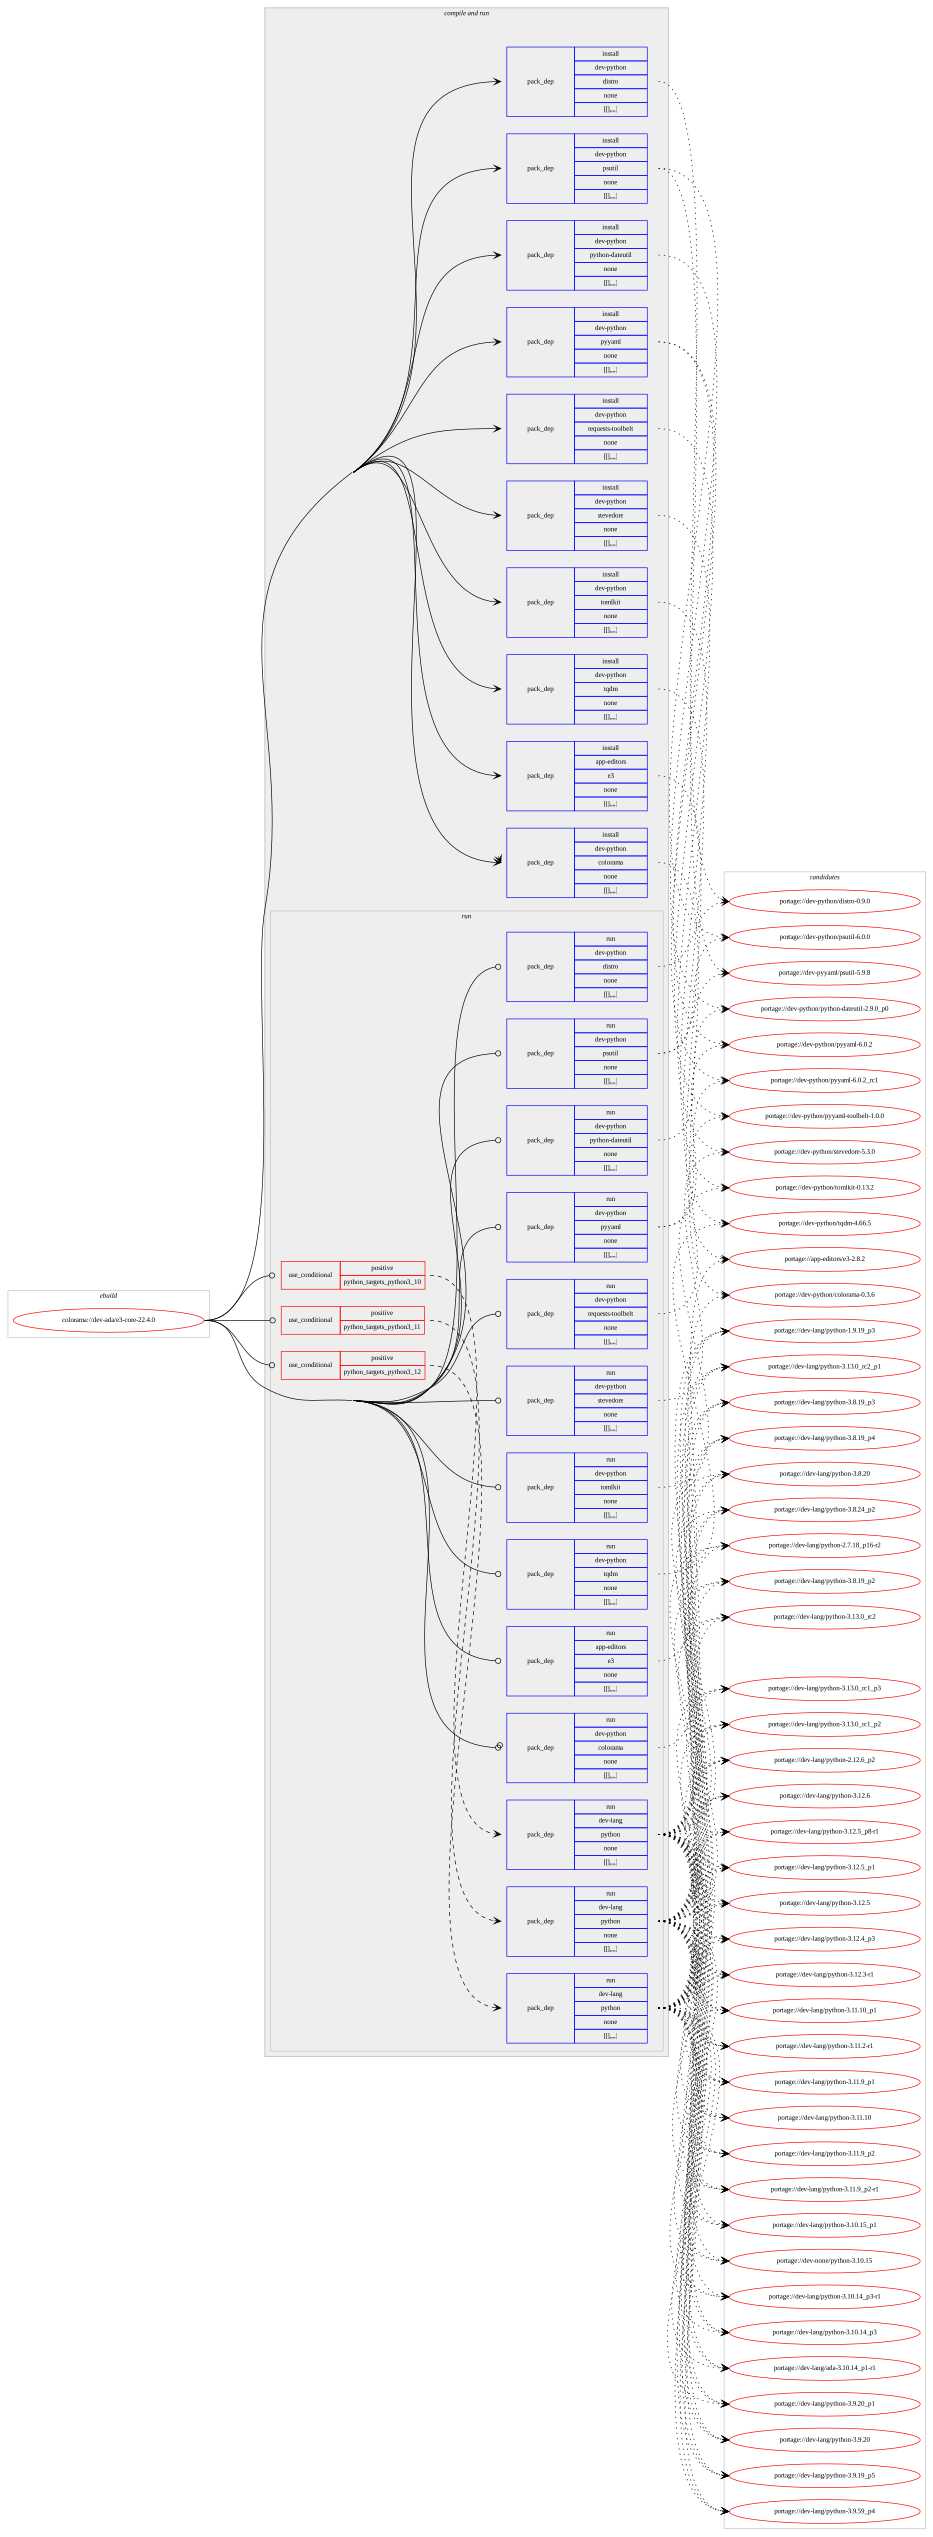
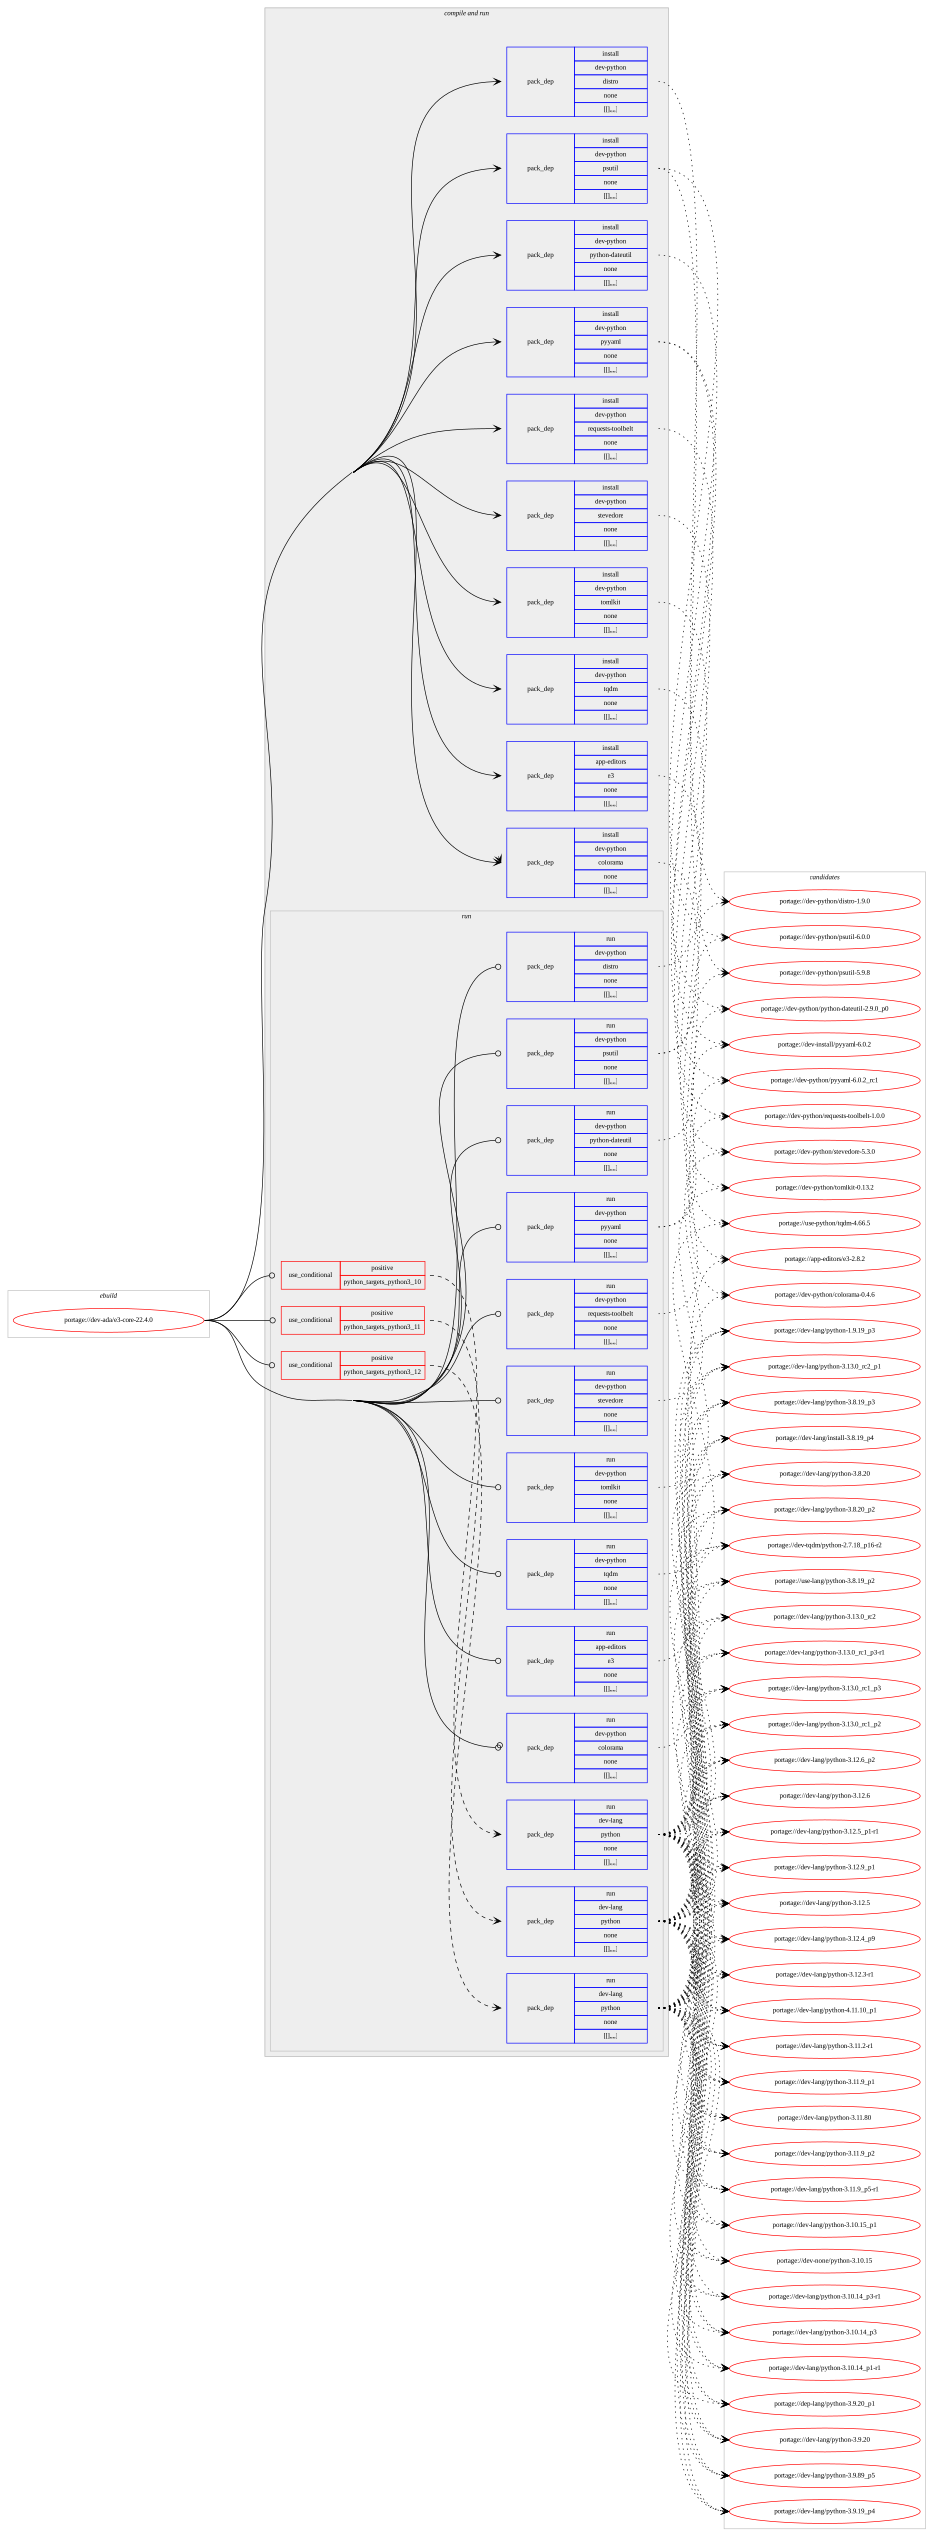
node "portage://dev-python/distro-0.9.0": label "portage://dev-python/distro-0.9.0" -> "portage://dev-python/distro-1.9.0"
node "portage://dev-pyyaml/psutil-5.9.8": label "portage://dev-pyyaml/psutil-5.9.8" -> "portage://dev-python/psutil-5.9.8"
node "portage://dev-python/pyyaml-6.0.2": label "portage://dev-python/pyyaml-6.0.2" -> "portage://dev-install/pyyaml-6.0.2"
node "portage://dev-python/pyyaml-toolbelt-1.0.0": label "portage://dev-python/pyyaml-toolbelt-1.0.0" -> "portage://dev-python/requests-toolbelt-1.0.0"
node "portage://dev-python/tqdm-4.66.5": label "portage://dev-python/tqdm-4.66.5" -> "portage://use-python/tqdm-4.66.5"
node "portage://dev-python/colorama-0.3.6": label "portage://dev-python/colorama-0.3.6" -> "portage://dev-python/colorama-0.4.6"
node "colorama://dev-ada/e3-core-22.4.0": label "colorama://dev-ada/e3-core-22.4.0" -> "portage://dev-ada/e3-core-22.4.0"
node "portage://dev-lang/python-3.8.19_p4": label "portage://dev-lang/python-3.8.19_p4" -> "portage://dev-lang/install-3.8.19_p4"
node "portage://dev-lang/python-3.8.24_p2": label "portage://dev-lang/python-3.8.24_p2" -> "portage://dev-lang/python-3.8.20_p2"
node "portage://dev-lang/python-2.7.18_p16-r2": label "portage://dev-lang/python-2.7.18_p16-r2" -> "portage://dev-tqdm/python-2.7.18_p16-r2"
node "portage://dev-lang/python-3.8.19_p2": label "portage://dev-lang/python-3.8.19_p2" -> "portage://use-lang/python-3.8.19_p2"
node "portage://dev-lang/python-3.13.0_rc1_p3-r1": added
node "portage://dev-lang/python-2.12.6_p2": label "portage://dev-lang/python-2.12.6_p2" -> "portage://dev-lang/python-3.12.6_p2"
node "portage://dev-lang/python-3.12.5_p8-r1": label "portage://dev-lang/python-3.12.5_p8-r1" -> "portage://dev-lang/python-3.12.5_p1-r1"
node "portage://dev-lang/python-3.12.5_p1": label "portage://dev-lang/python-3.12.5_p1" -> "portage://dev-lang/python-3.12.9_p1"
node "portage://dev-lang/python-3.12.4_p3": label "portage://dev-lang/python-3.12.4_p3" -> "portage://dev-lang/python-3.12.4_p9"
node "portage://dev-lang/python-3.11.10_p1": label "portage://dev-lang/python-3.11.10_p1" -> "portage://dev-lang/python-4.11.10_p1"
node "portage://dev-lang/python-3.11.10": label "portage://dev-lang/python-3.11.10" -> "portage://dev-lang/python-3.11.80"
node "portage://dev-lang/python-3.11.9_p2-r1": label "portage://dev-lang/python-3.11.9_p2-r1" -> "portage://dev-lang/python-3.11.9_p5-r1"
node "portage://dev-lang/ada-3.10.14_p1-r1": label "portage://dev-lang/ada-3.10.14_p1-r1" -> "portage://dev-lang/python-3.10.14_p1-r1"
node "portage://dev-lang/python-3.9.20_p1": label "portage://dev-lang/python-3.9.20_p1" -> "portage://dep-lang/python-3.9.20_p1"
node "portage://dev-lang/python-3.9.19_p5": label "portage://dev-lang/python-3.9.19_p5" -> "portage://dev-lang/python-3.9.89_p5"
node "portage://dev-lang/python-3.9.59_p4": label "portage://dev-lang/python-3.9.59_p4" -> "portage://dev-lang/python-3.9.19_p4"
